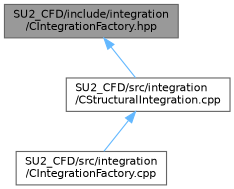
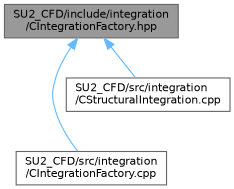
edge "SU2_CFD/src/integration /CIntegrationFactory.cpp" -> "SU2_CFD/src/integration /CStructuralIntegration.cpp": now "SU2_CFD/src/integration /CIntegrationFactory.cpp" -> "SU2_CFD/include/integration /CIntegrationFactory.hpp"
